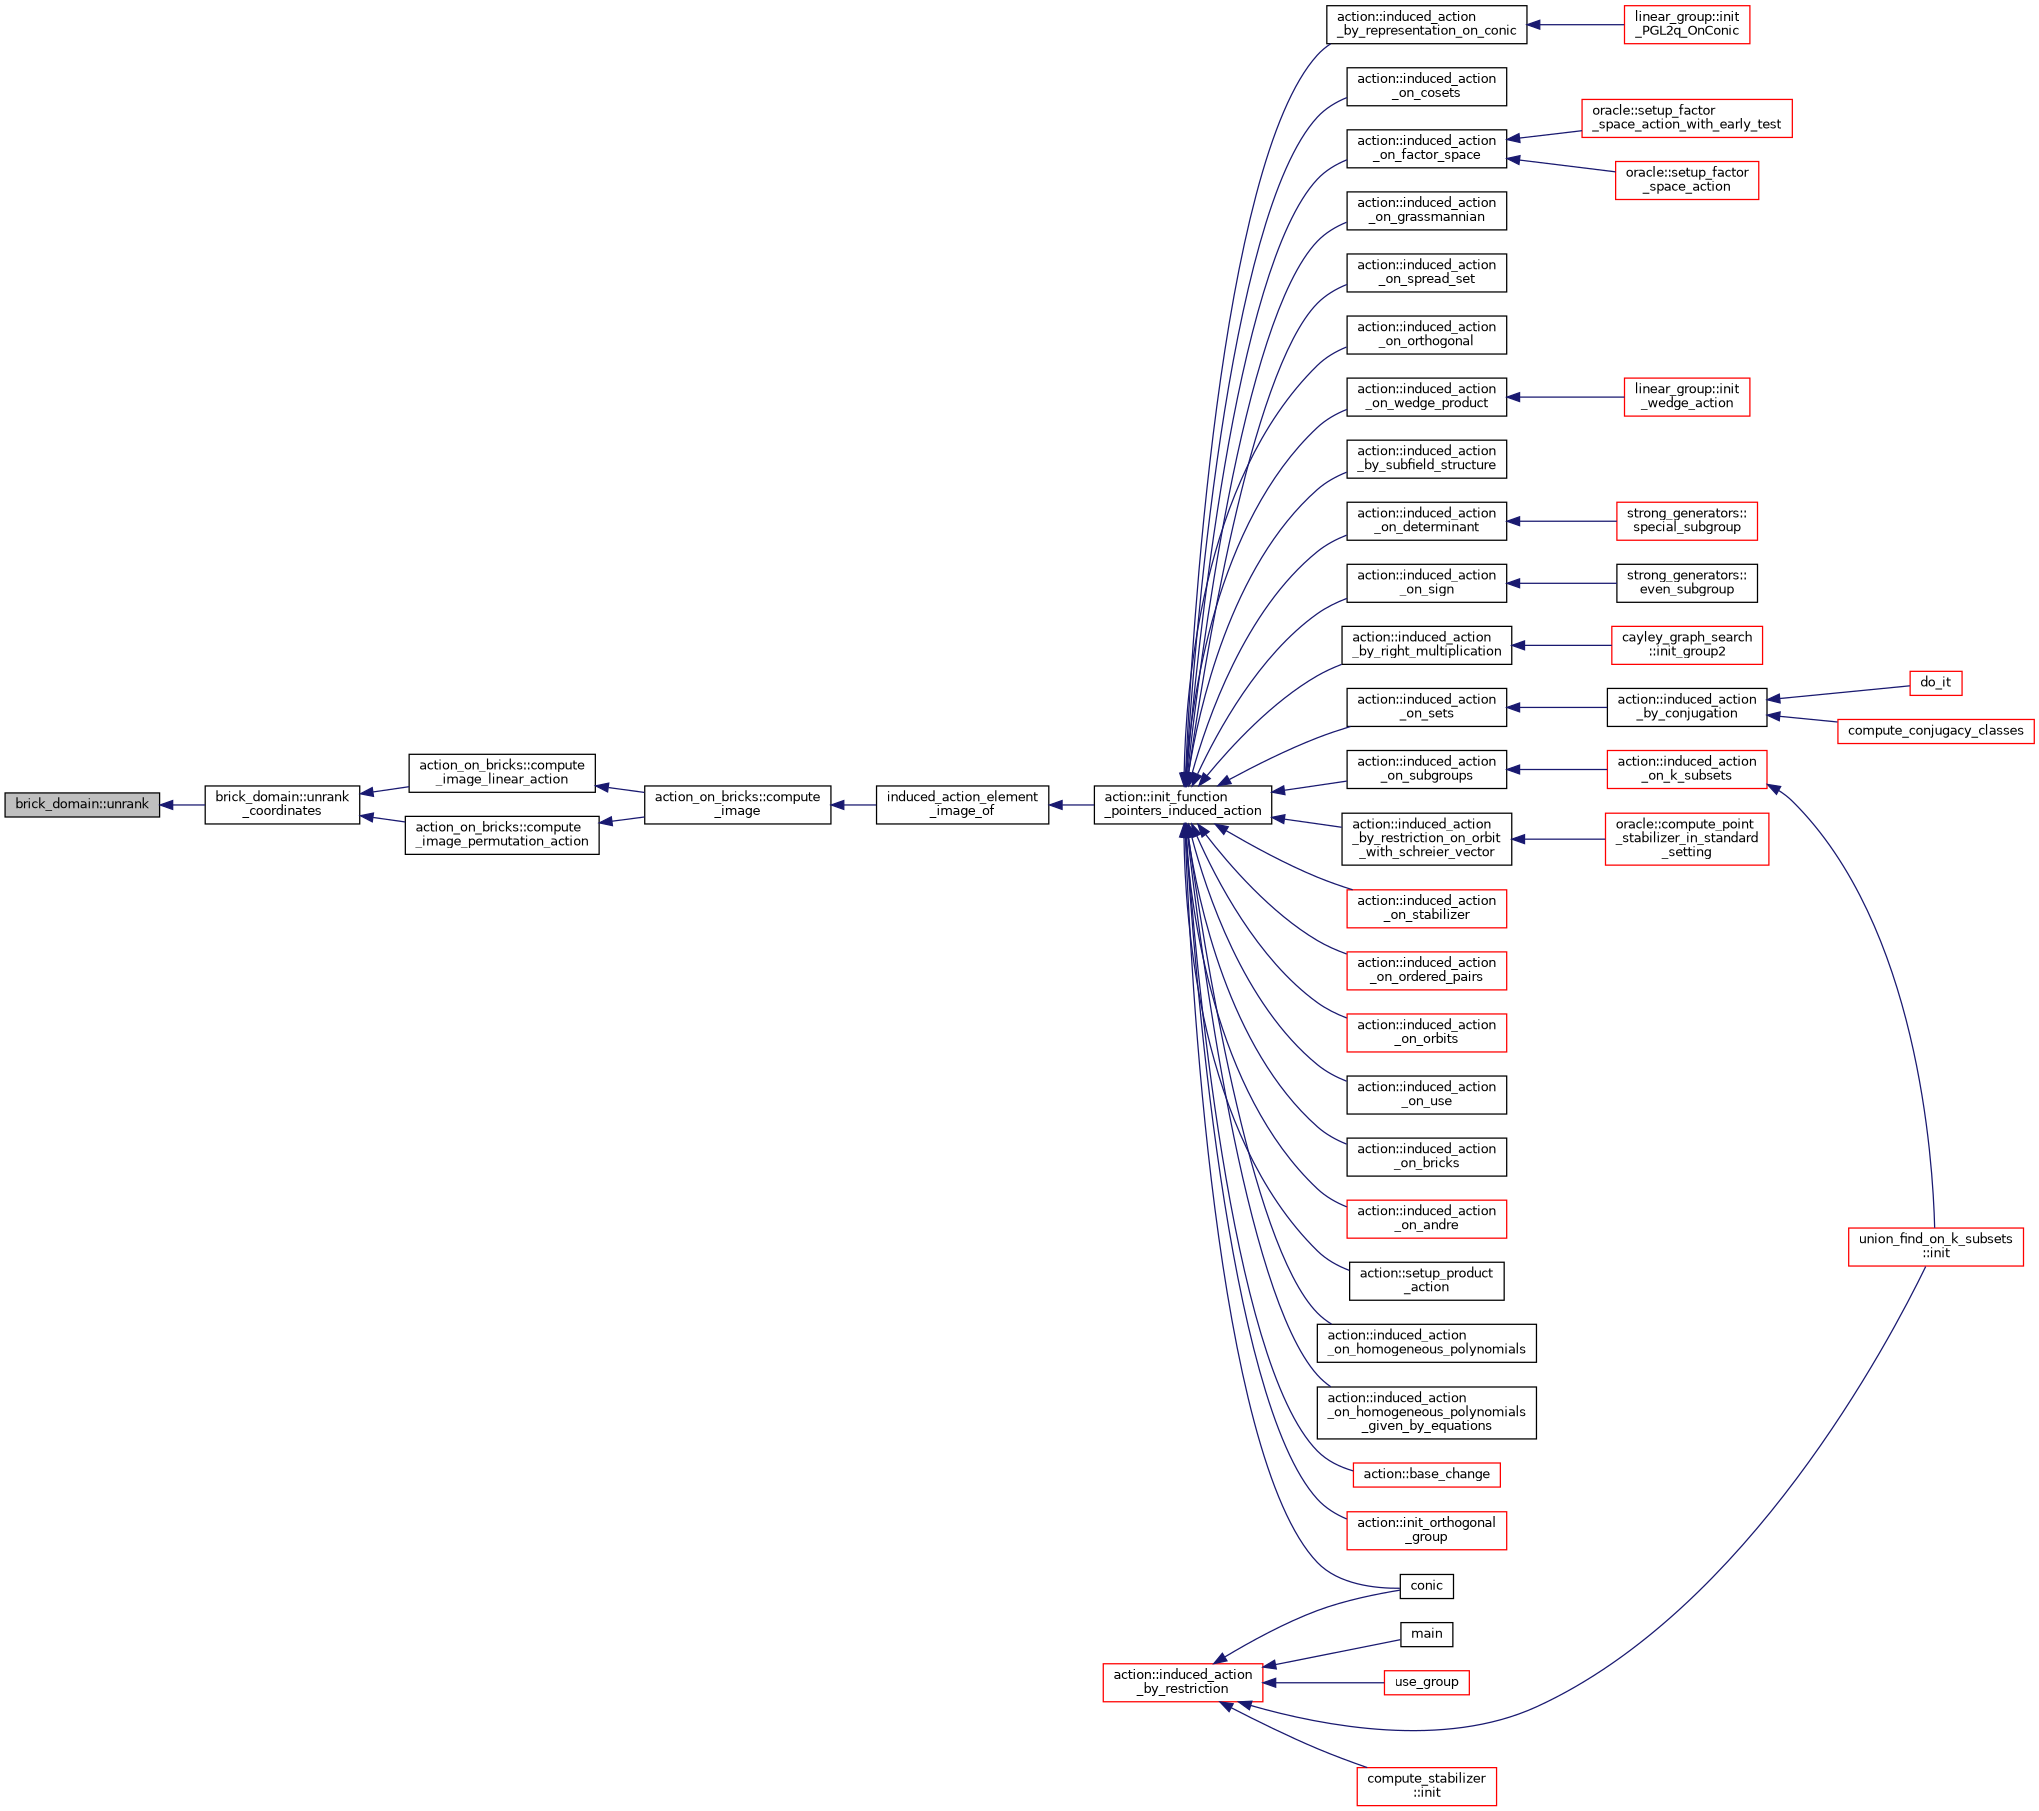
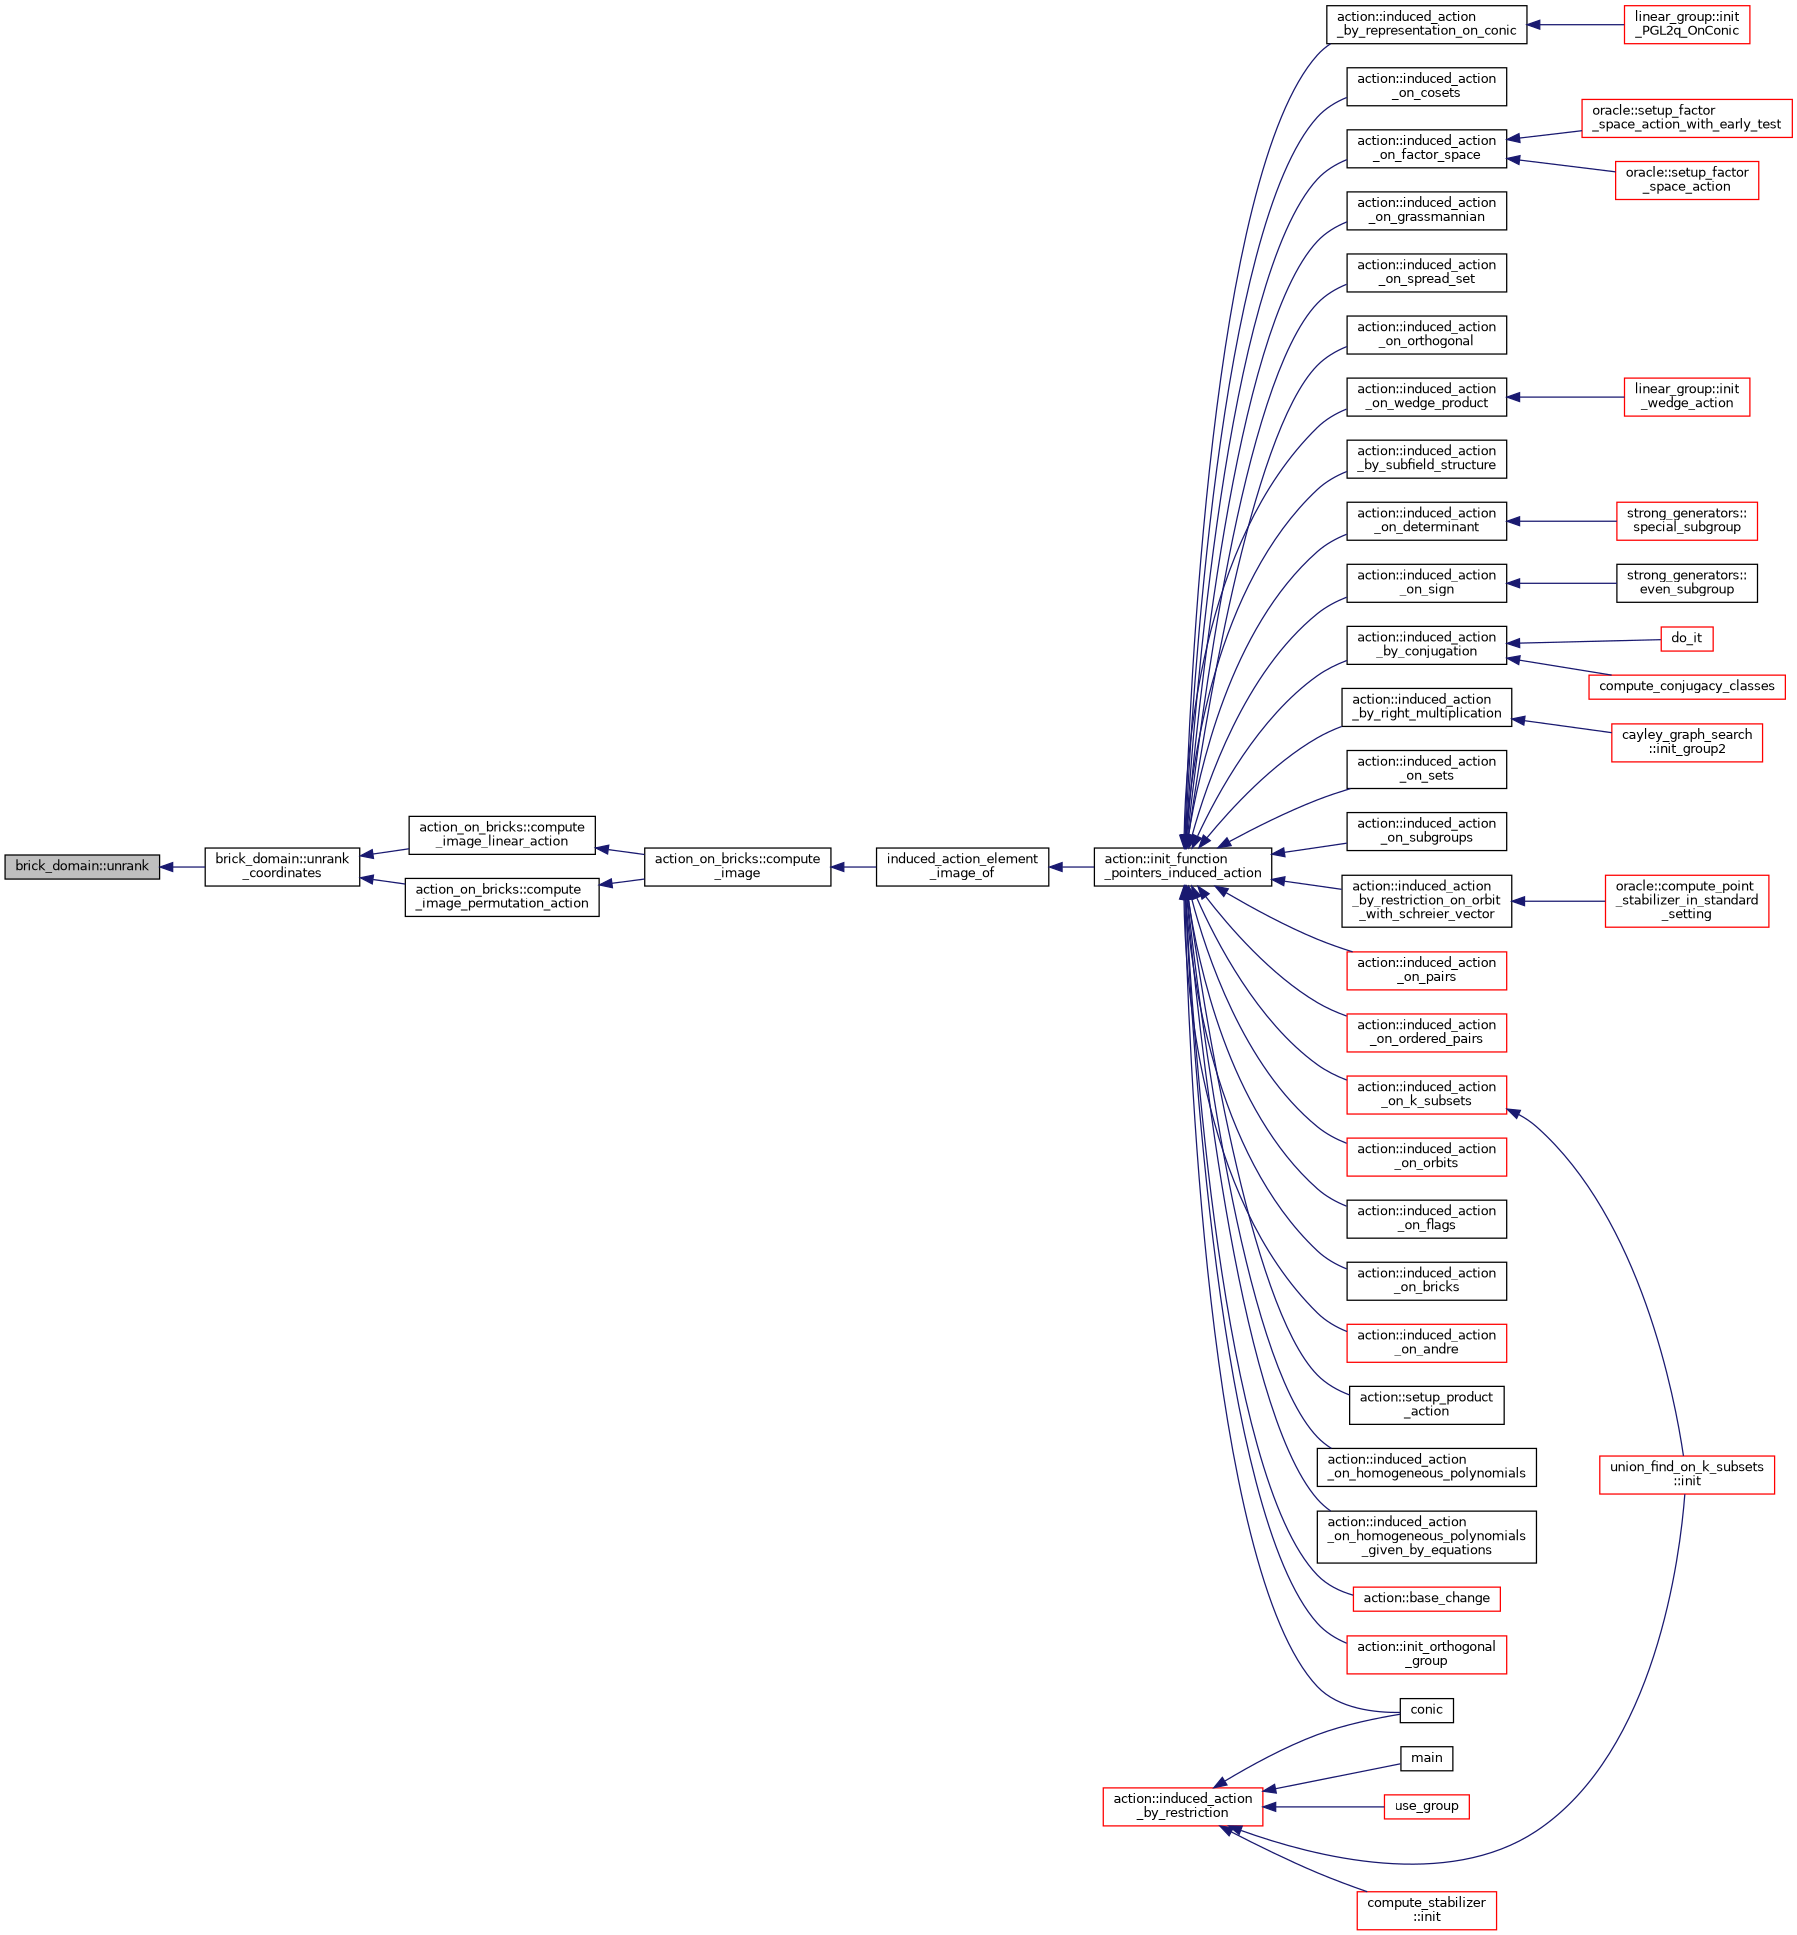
edge "action::induced_action _by_conjugation" -> "action::induced_action _on_sets": now "action::induced_action _by_conjugation" -> "action::init_function _pointers_induced_action"
edge "action::induced_action _on_k_subsets" -> "action::induced_action _on_subgroups": now "action::induced_action _on_k_subsets" -> "action::init_function _pointers_induced_action"
node "action::induced_action _on_stabilizer": label "action::induced_action _on_stabilizer" -> "action::induced_action _on_pairs"
node "action::induced_action _on_use": label "action::induced_action _on_use" -> "action::induced_action _on_flags"
